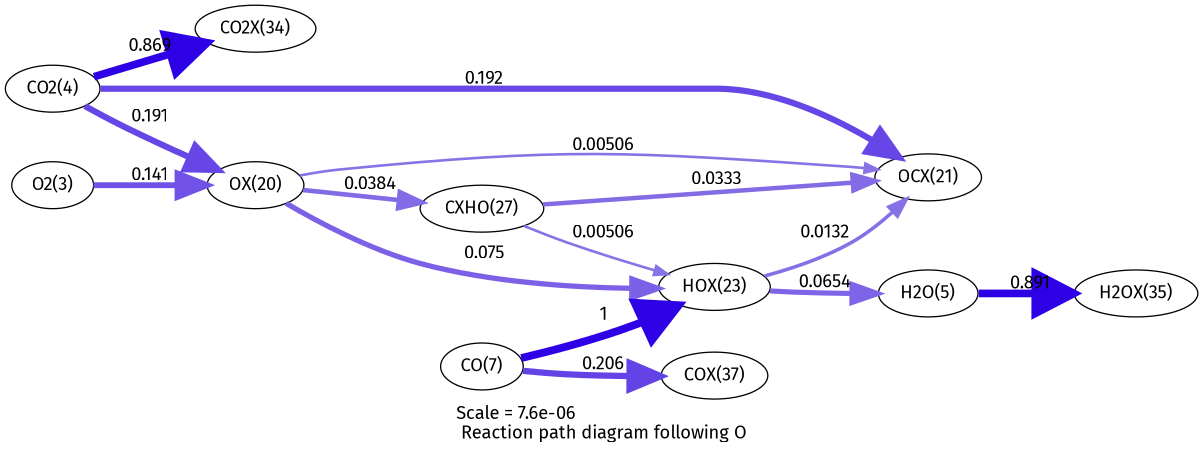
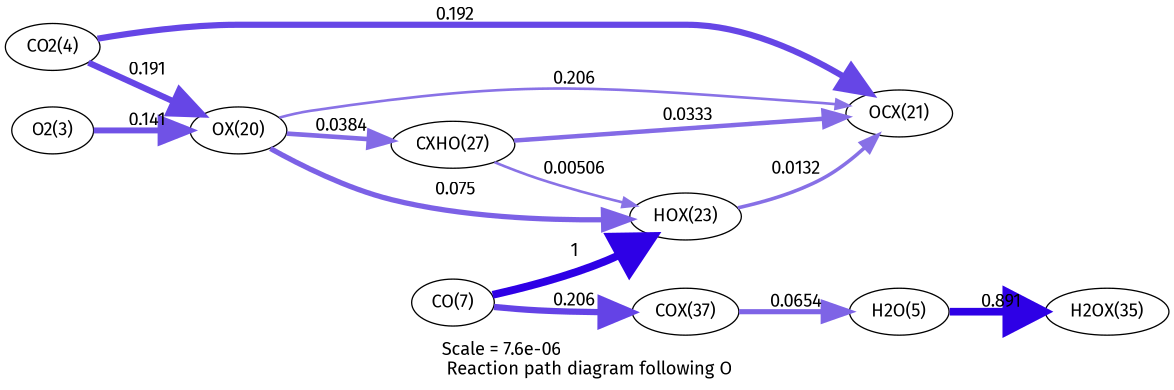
node "CO2X(34)": removed
edge "OX(20)" -> "OCX(21)": label " 0.00506" -> " 0.206"
edge "HOX(23)" -> "H2O(5)": now "COX(37)" -> "H2O(5)"
